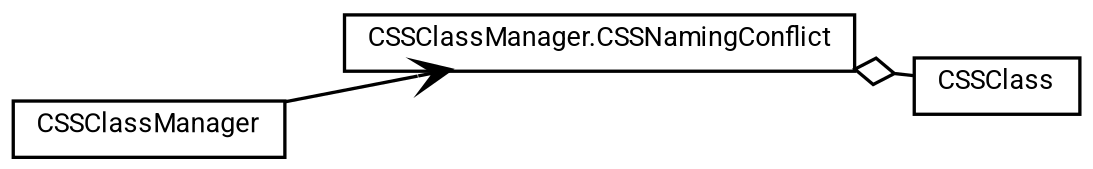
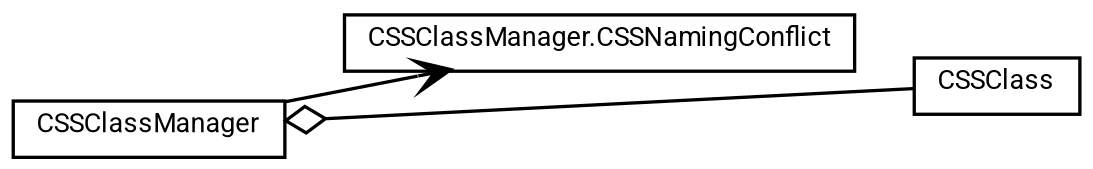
edge "CSSClass" -> "CSSClassManager.CSSNamingConflict": now "CSSClass" -> "CSSClassManager"
